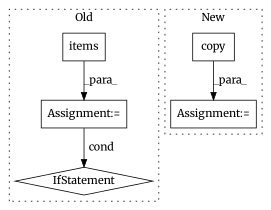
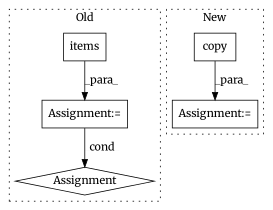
node "IfStatement": label "IfStatement" -> "Assignment"
